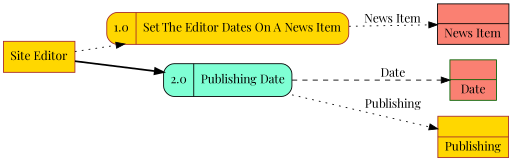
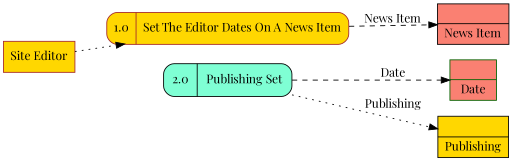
edge "1.0" -> "News Item": style dotted -> dashed
edge "Site Editor" -> "2.0": removed
node "2.0": text "Publishing Date" -> "Publishing Set"
node "Publishing": color brown -> black
